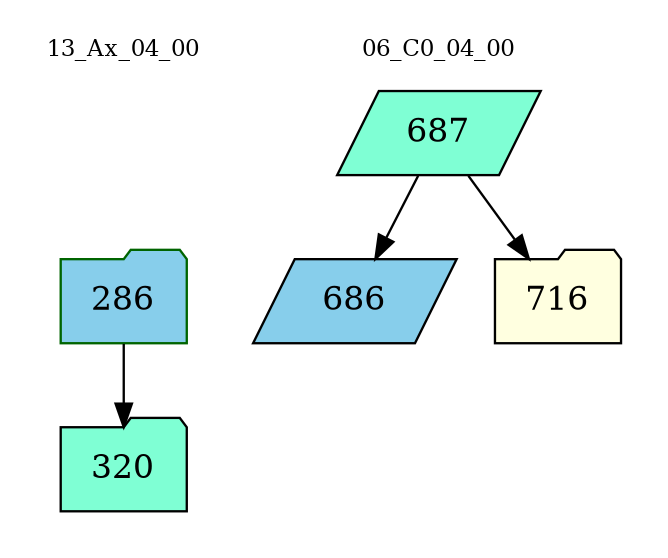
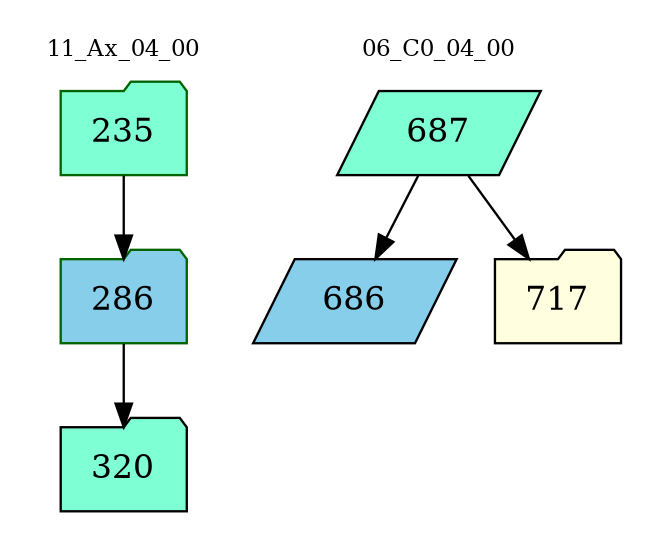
cluster "13_Ax_04_00": label "13_Ax_04_00" -> "11_Ax_04_00"
node "235": added
node "716": label "716" -> "717"
